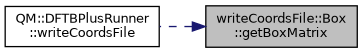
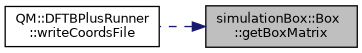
node "writeCoordsFile::Box ::getBoxMatrix": label "writeCoordsFile::Box ::getBoxMatrix" -> "simulationBox::Box ::getBoxMatrix"
